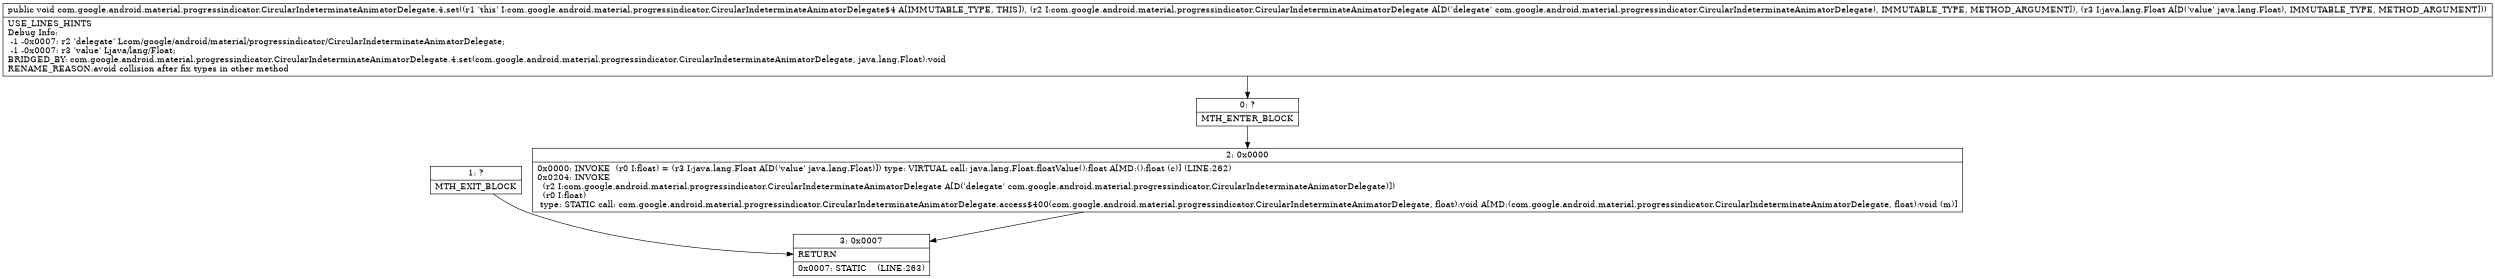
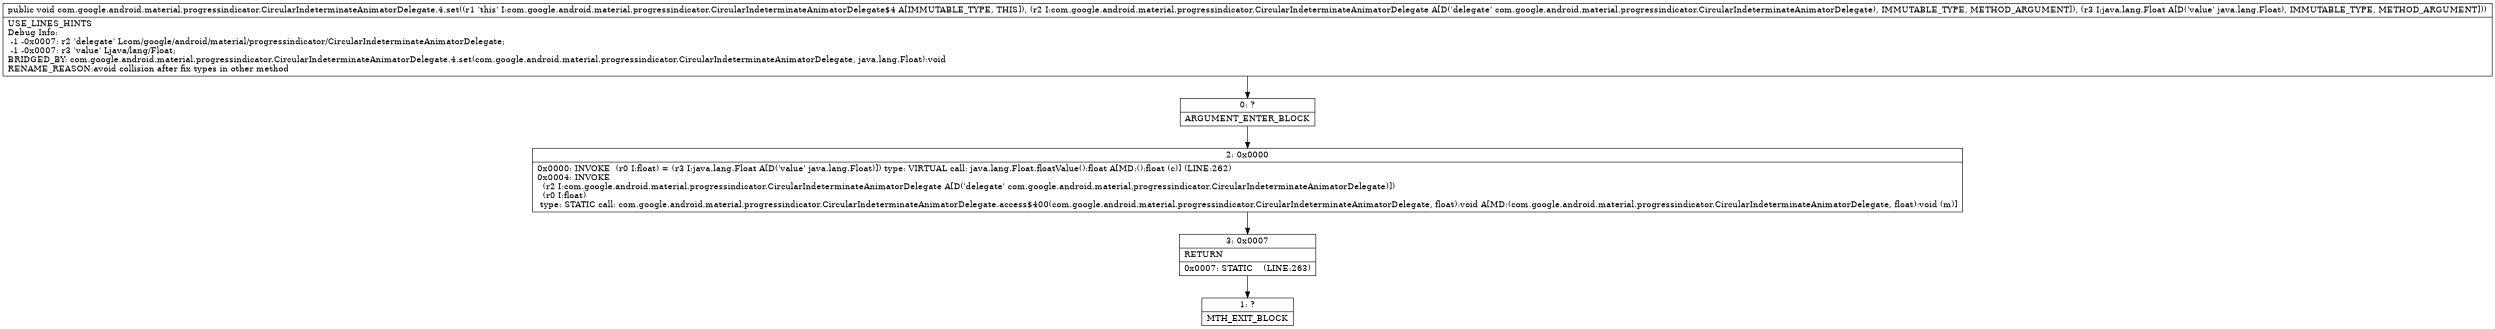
node "0: ?": text "MTH_ENTER_BLOCK" -> "ARGUMENT_ENTER_BLOCK"
node "2: 0x0000": text "0x0204: INVOKE" -> "0x0004: INVOKE"
edge "1: ?" -> "3: 0x0007": reversed
